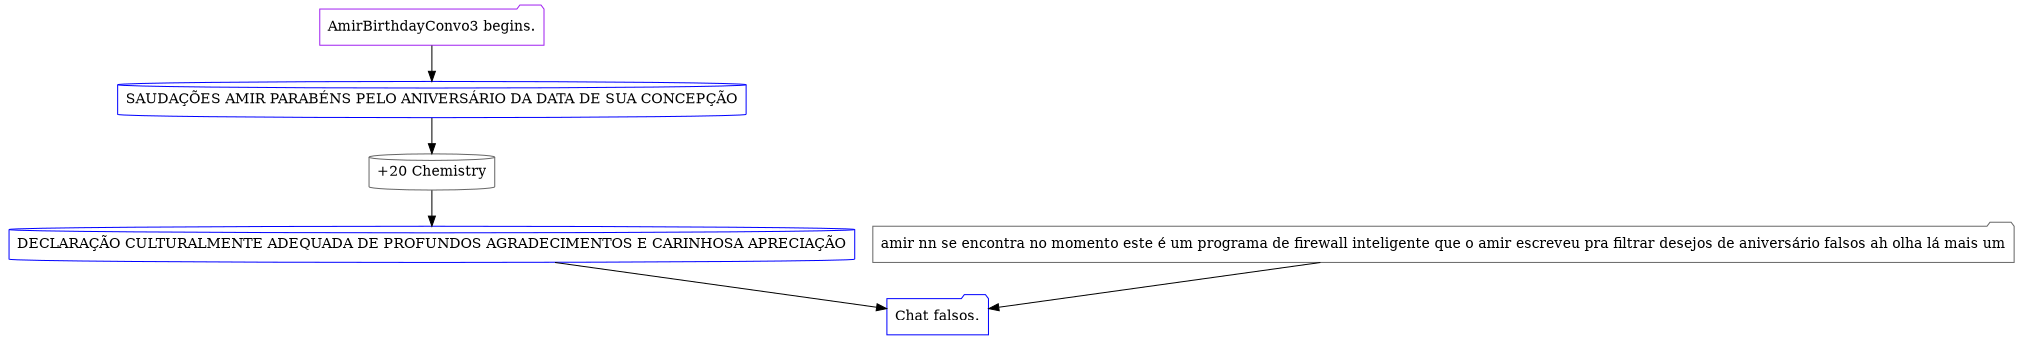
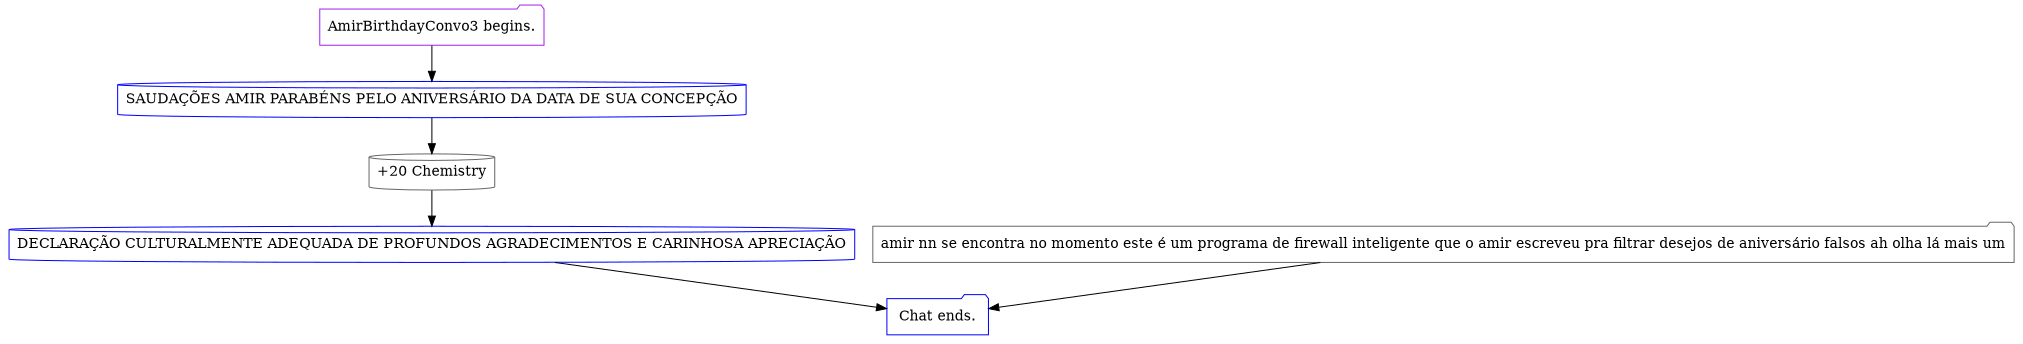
node "Chat falsos.": label "Chat falsos." -> "Chat ends."
